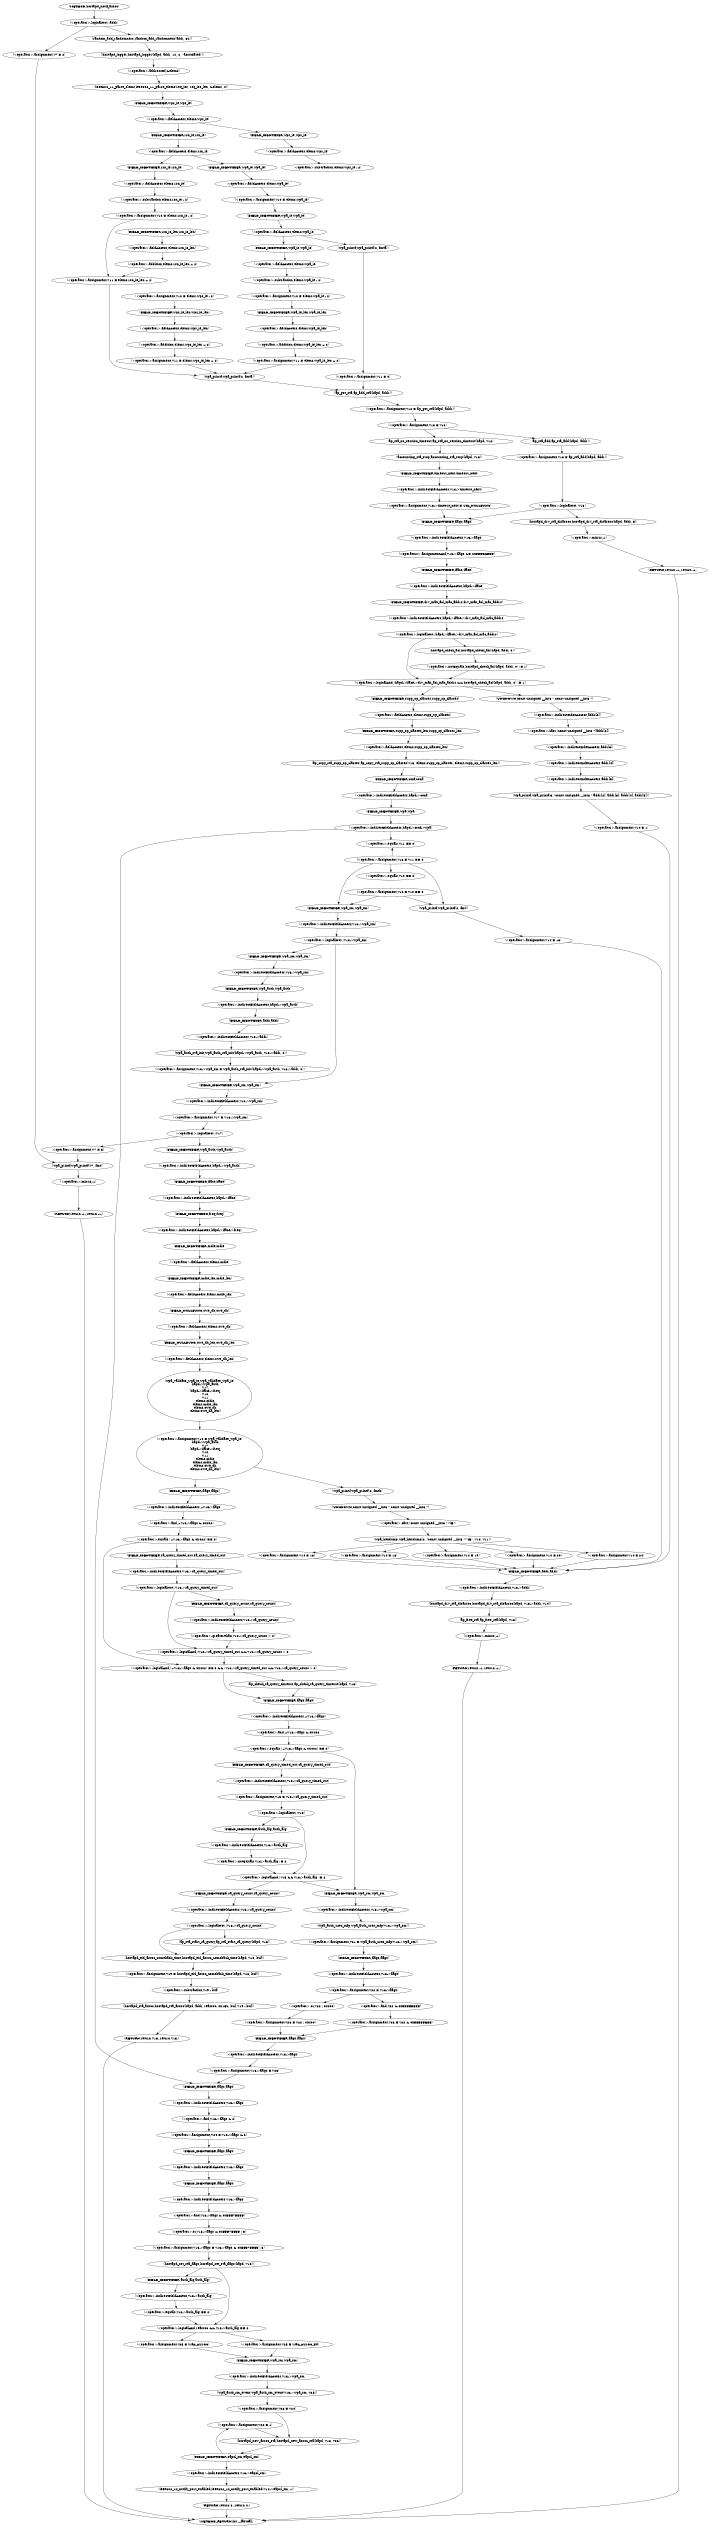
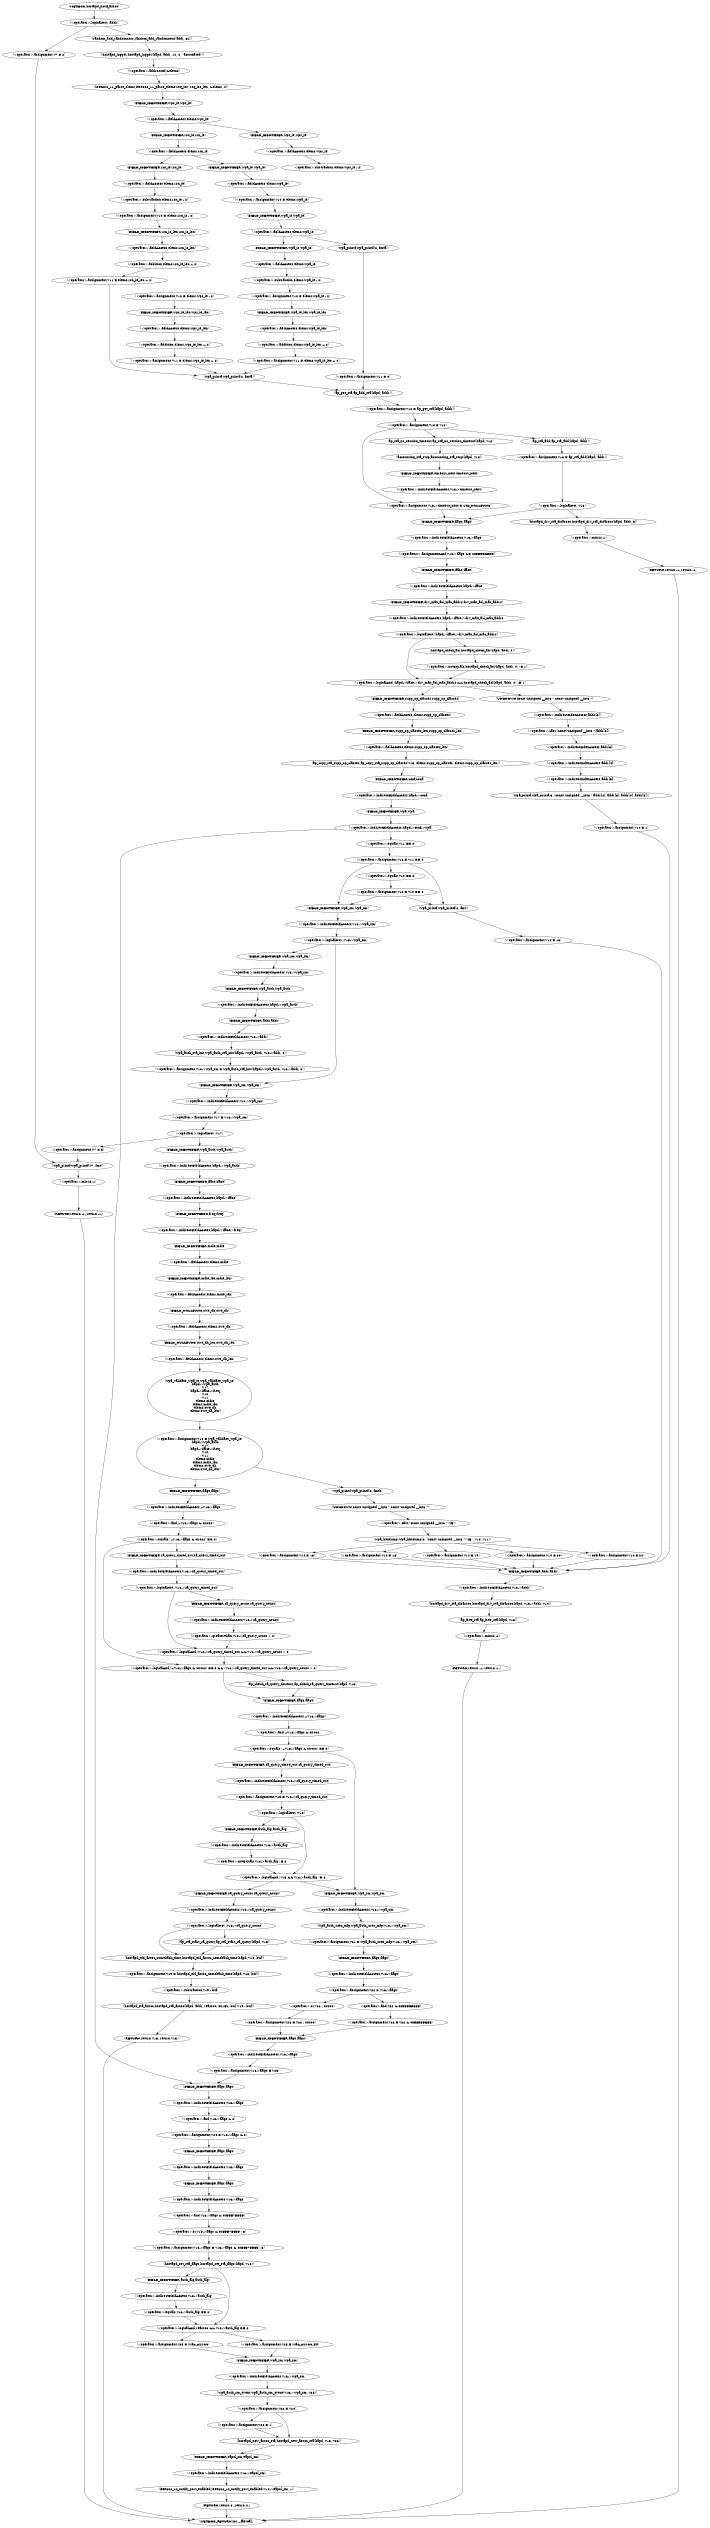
edge "(<operator>.assignment,v10 = elems.rsn_ie - 2)" -> "(<operator>.assignment,v11 = elems.rsn_ie_len + 2)": now "(<operator>.assignment,v10 = elems.rsn_ie - 2)" -> "(FIELD_IDENTIFIER,rsn_ie_len,rsn_ie_len)"
edge "(<operator>.indirectFieldAccess,v13->timeout_next)" -> "(<operator>.assignment,v13->timeout_next = STA_NULLFUNC)": now "(<operator>.assignment,v13 = v12)" -> "(<operator>.assignment,v13->timeout_next = STA_NULLFUNC)"
edge "(<operator>.assignment,v16 = v11 == 0)" -> "(<operator>.equals,v11 == 0)": reversed
edge "(<operator>.equals,v10 == 0)" -> "(<operator>.assignment,v16 = v10 == 0)": added
edge "(wpa_auth_uses_mfp,wpa_auth_uses_mfp(v13->wpa_sm))" -> "(<operator>.assignment,v21 = wpa_auth_uses_mfp(v13->wpa_sm))": added
edge "(FIELD_IDENTIFIER,eapol_sm,eapol_sm)" -> "(<operator>.assignment,v26 = 1)": now "(<operator>.assignment,v26 = v24)" -> "(<operator>.assignment,v26 = 1)"
